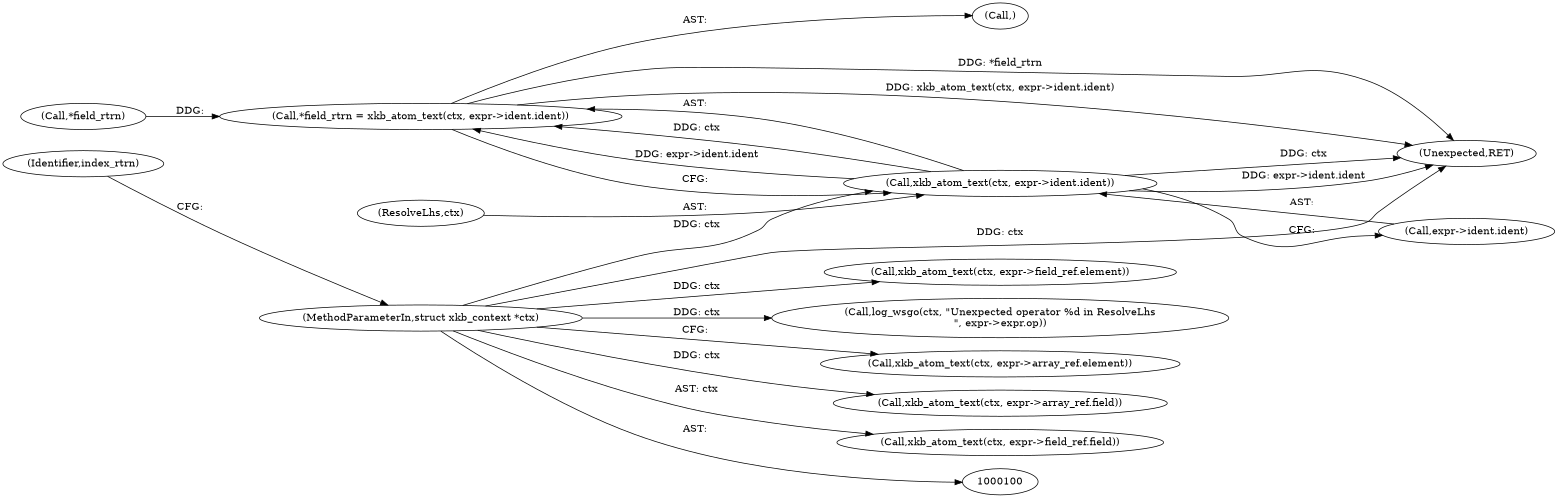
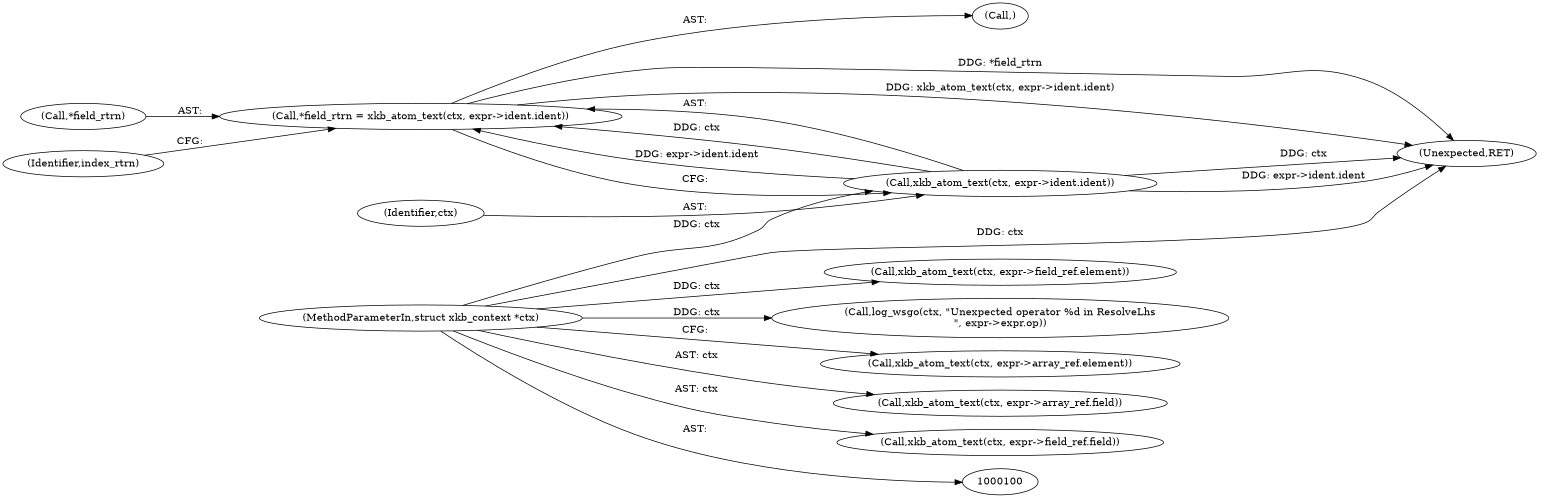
edge "(Call,*field_rtrn)" -> "(Call,*field_rtrn = xkb_atom_text(ctx, expr->ident.ident))": label "DDG: " -> "AST: "
node "(ResolveLhs,ctx)": label "(ResolveLhs,ctx)" -> "(Identifier,ctx)"
node "(Call,expr->ident.ident)": removed
edge "(Identifier,index_rtrn)" -> "(MethodParameterIn,struct xkb_context *ctx)": now "(Identifier,index_rtrn)" -> "(Call,*field_rtrn = xkb_atom_text(ctx, expr->ident.ident))"
edge "(MethodParameterIn,struct xkb_context *ctx)" -> "(Call,xkb_atom_text(ctx, expr->array_ref.field))": label "DDG: ctx" -> "AST: ctx"
